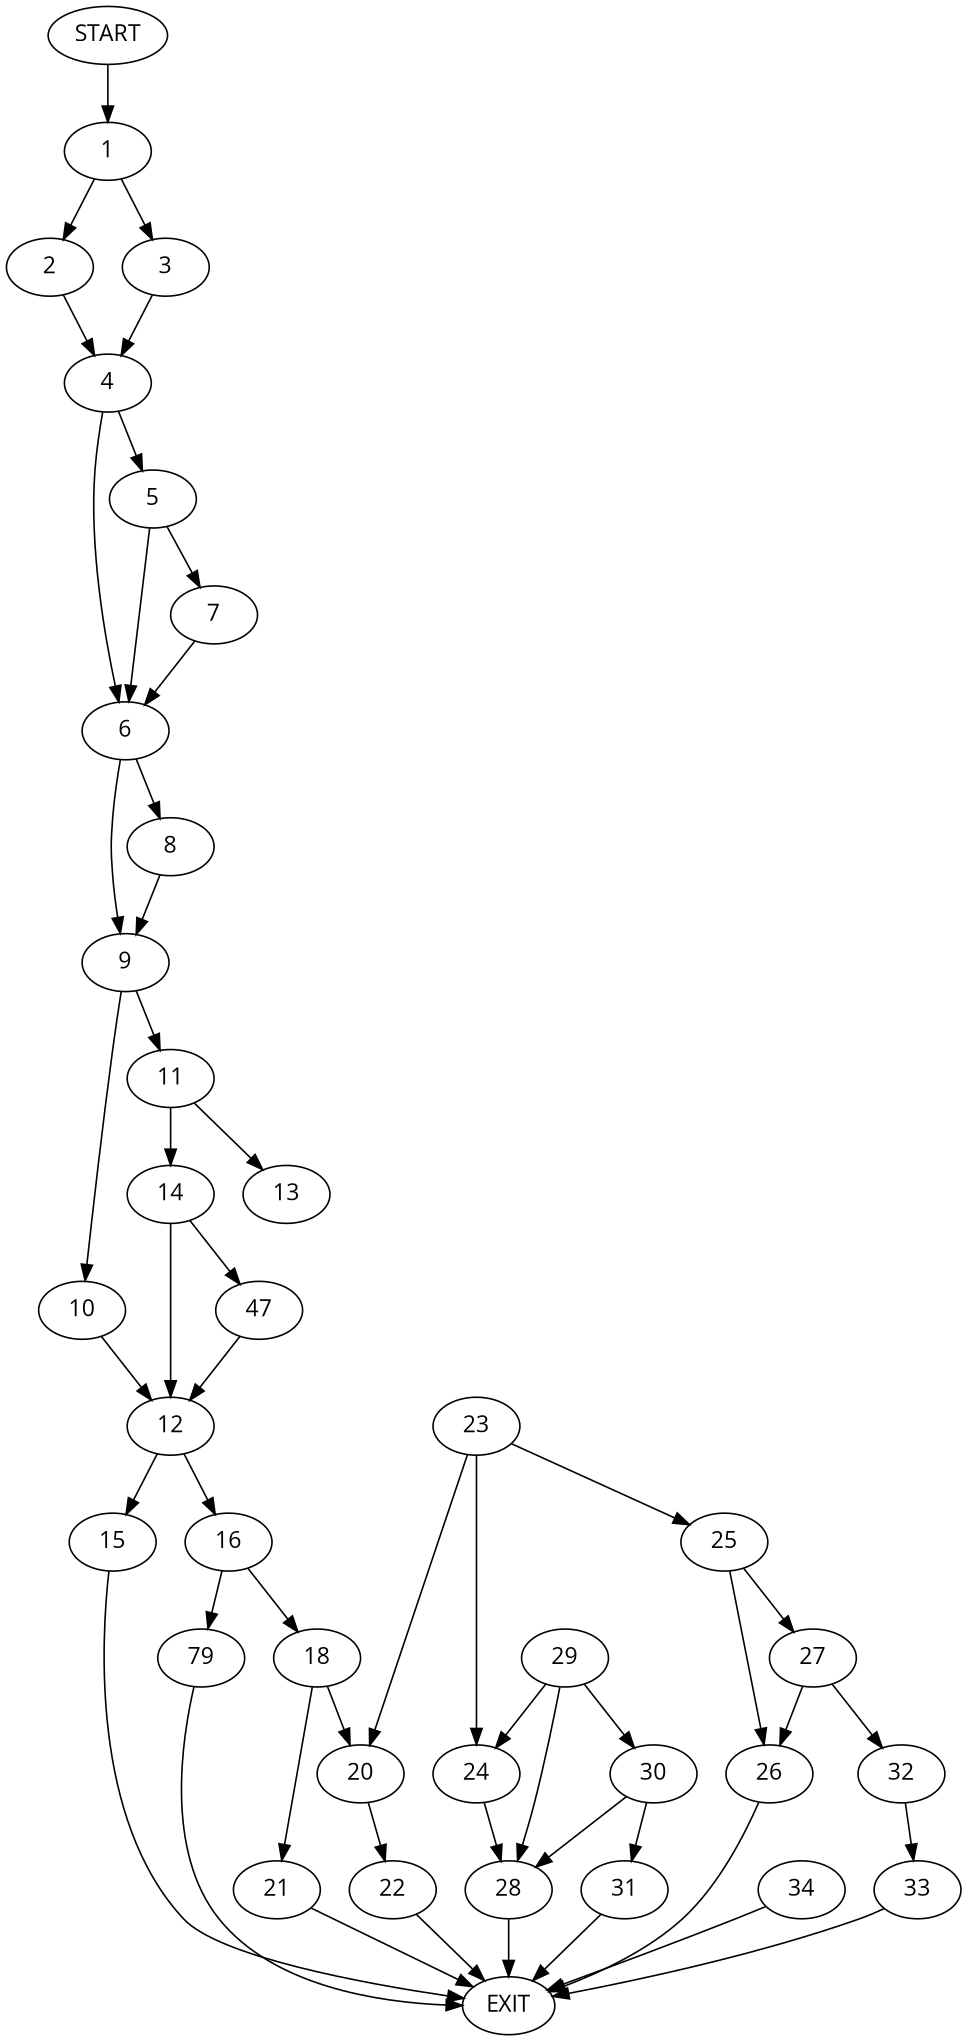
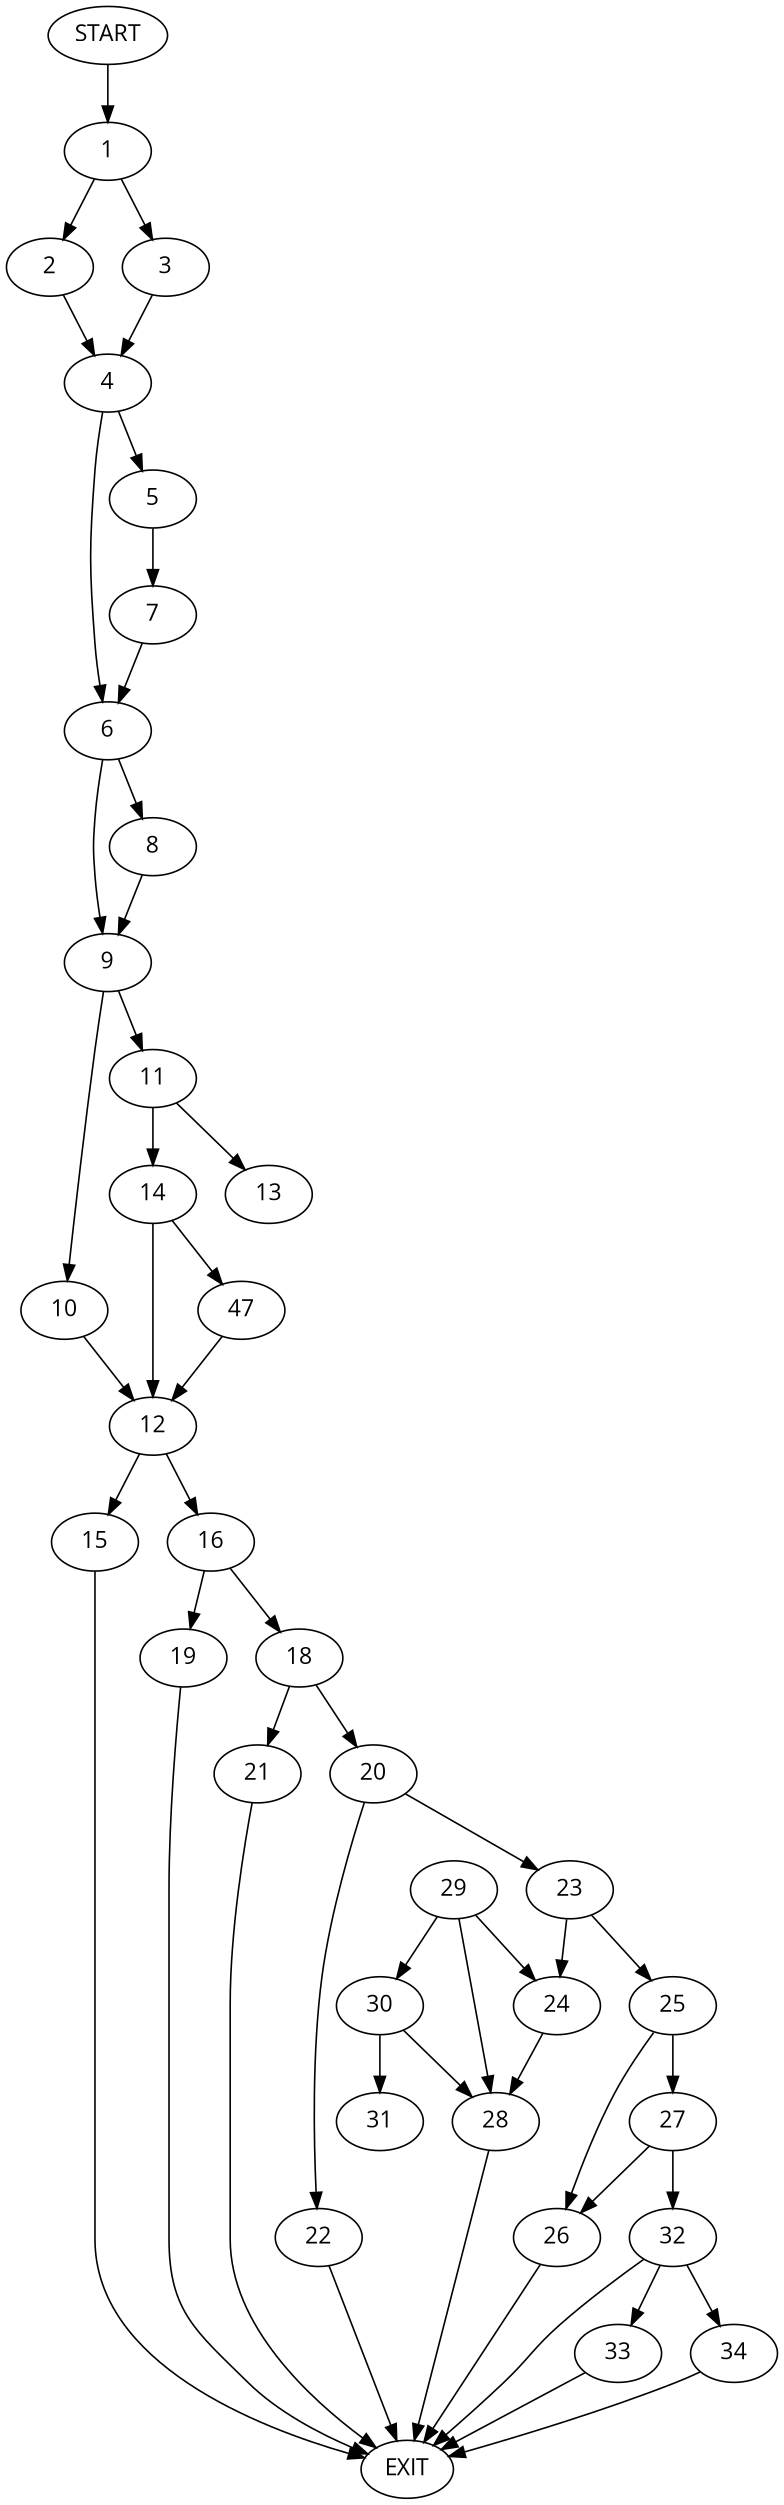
edge "5" -> "6": removed
edge "23" -> "20": reversed
node "79": label "79" -> "19"
edge "31" -> "EXIT": now "32" -> "EXIT"
edge "32" -> "34": added
